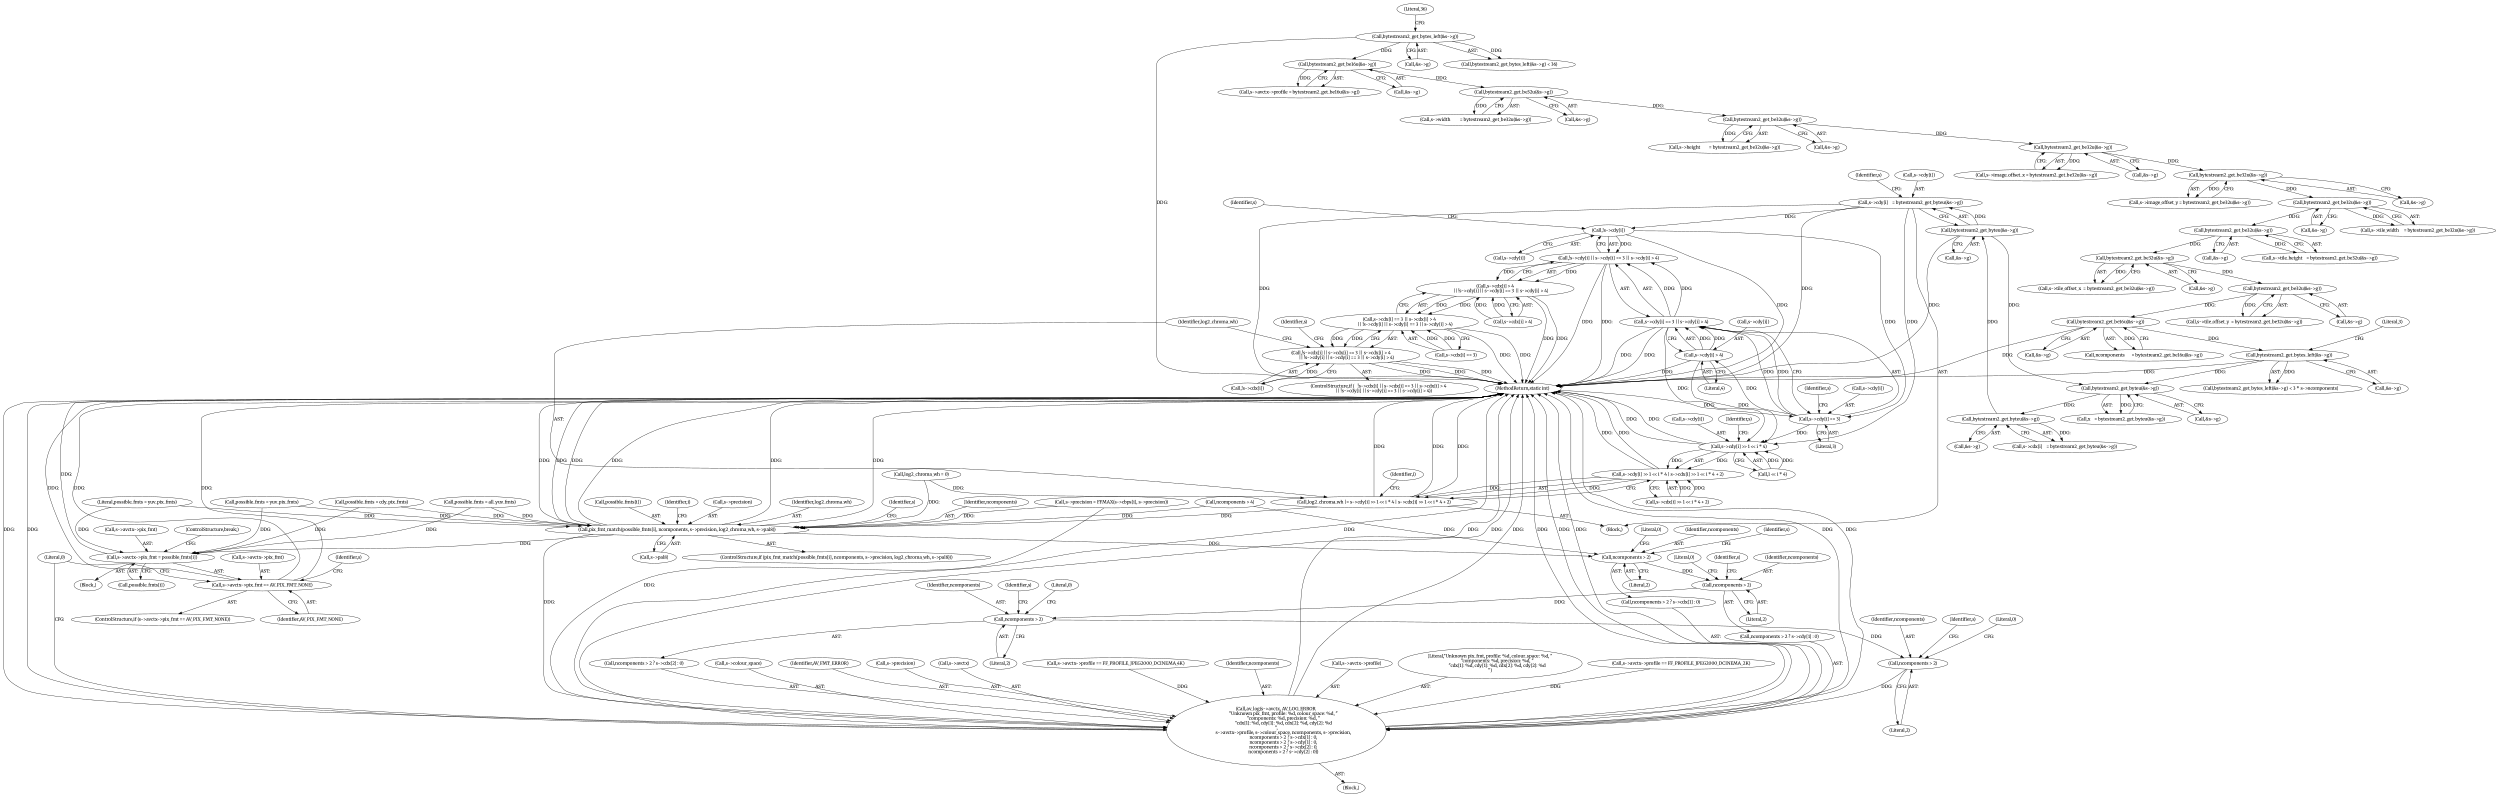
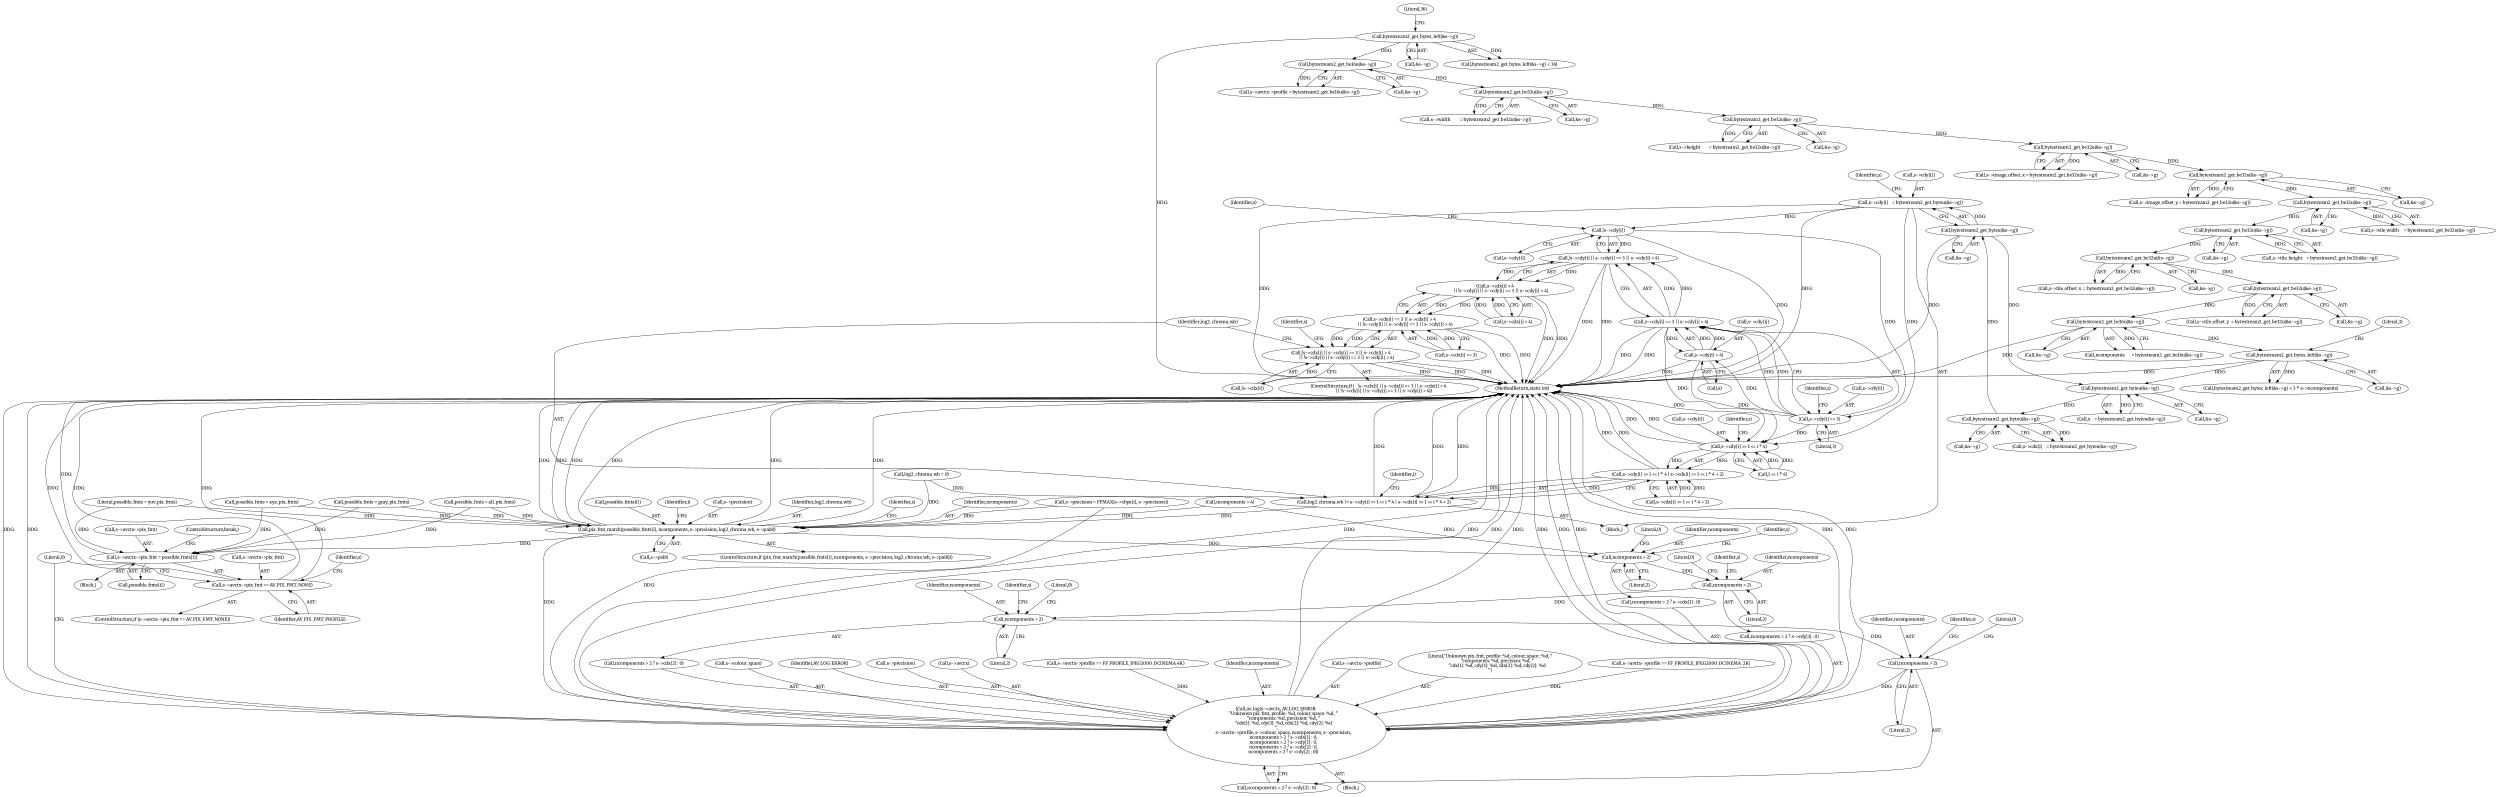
edge "(Call,!s->cdy[i] || s->cdy[i] == 3 || s->cdy[i] > 4)" -> "(Call,s->cdy[i] == 3 || s->cdy[i] > 4)": label "AST: " -> "CFG: "
edge "(Call,s->cdy[i] == 3 || s->cdy[i] > 4)" -> "(Call,s->cdy[i] > 4)": label "CFG: " -> "DDG: "
node "(Literal,4)": label "(Literal,4)" -> "(Call,4)"
edge "(MethodReturn,static int)" -> "(Call,s->cdy[i] == 3)": reversed
node "(Call,possible_fmts = yuv_pix_fmts)": label "(Call,possible_fmts = yuv_pix_fmts)" -> "(Call,possible_fmts = xyz_pix_fmts)"
node "(Call,possible_fmts = cdy_pix_fmts)": label "(Call,possible_fmts = cdy_pix_fmts)" -> "(Call,possible_fmts = gray_pix_fmts)"
node "(Call,possible_fmts = all_yuv_fmts)": label "(Call,possible_fmts = all_yuv_fmts)" -> "(Call,possible_fmts = all_pix_fmts)"
node "(Identifier,AV_PIX_FMT_NONE)": label "(Identifier,AV_PIX_FMT_NONE)" -> "(Identifier,AV_PIX_FMT_PROFILE)"
node "(Identifier,AV_FMT_ERROR)": label "(Identifier,AV_FMT_ERROR)" -> "(Identifier,AV_LOG_ERROR)"
node "(Call,ncomponents > 2 ? s->cdy[2] : 0)": added
